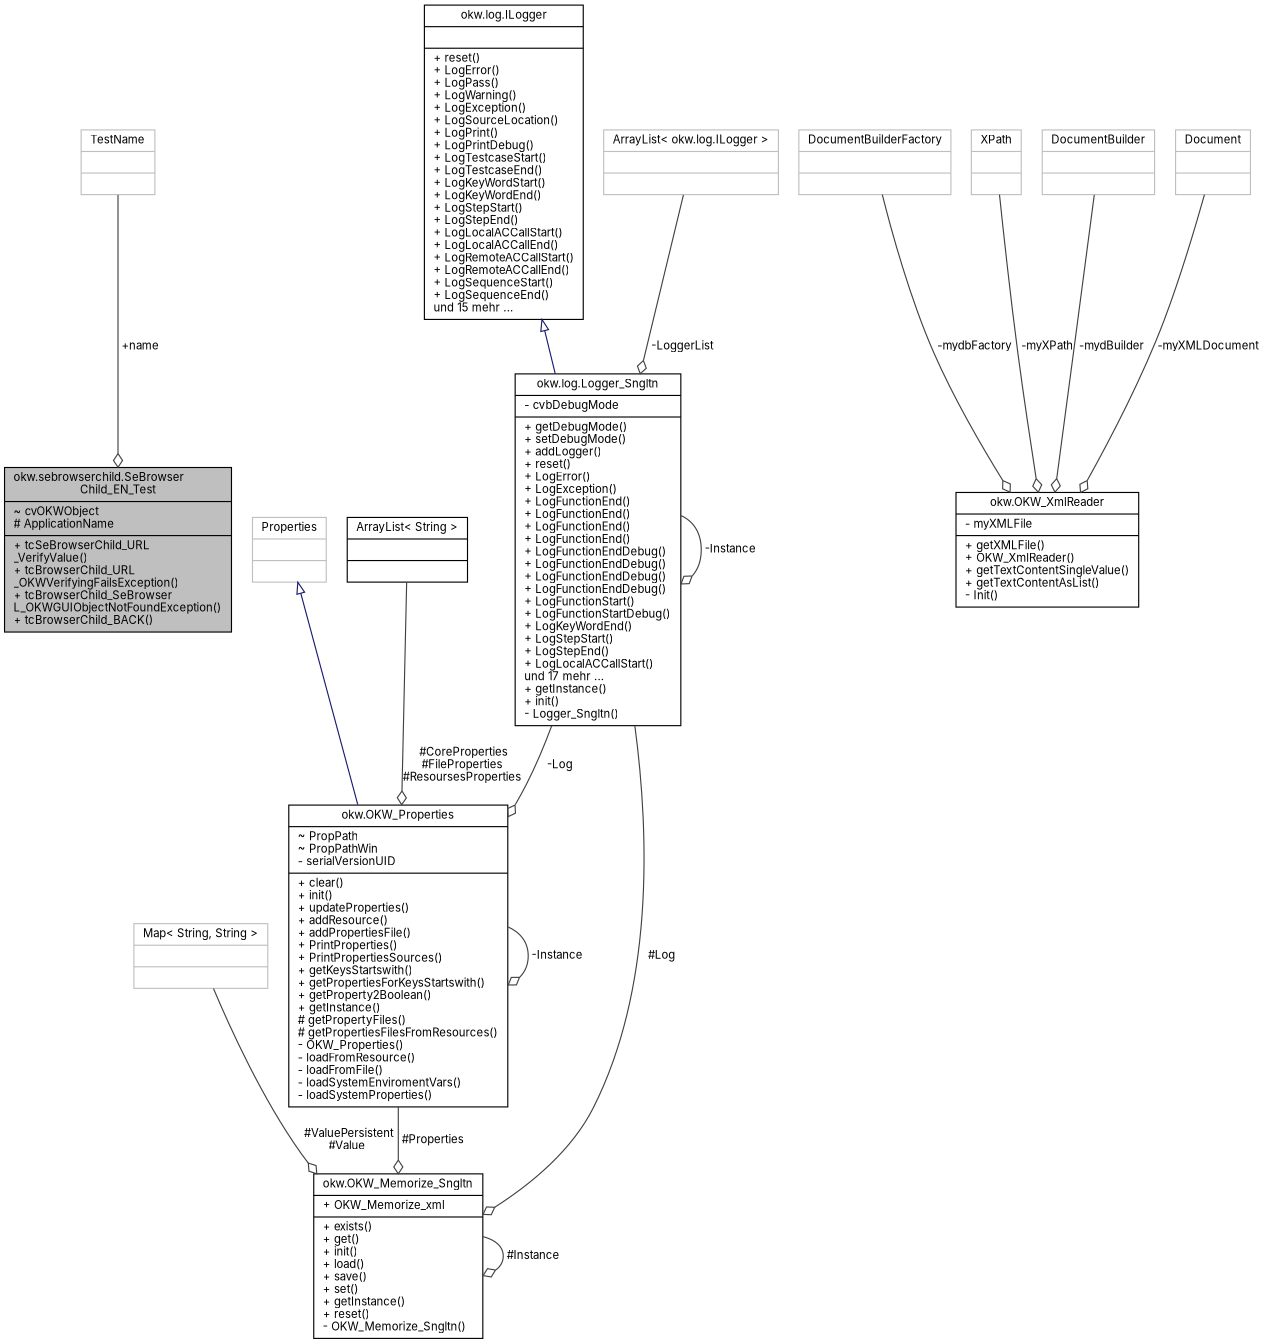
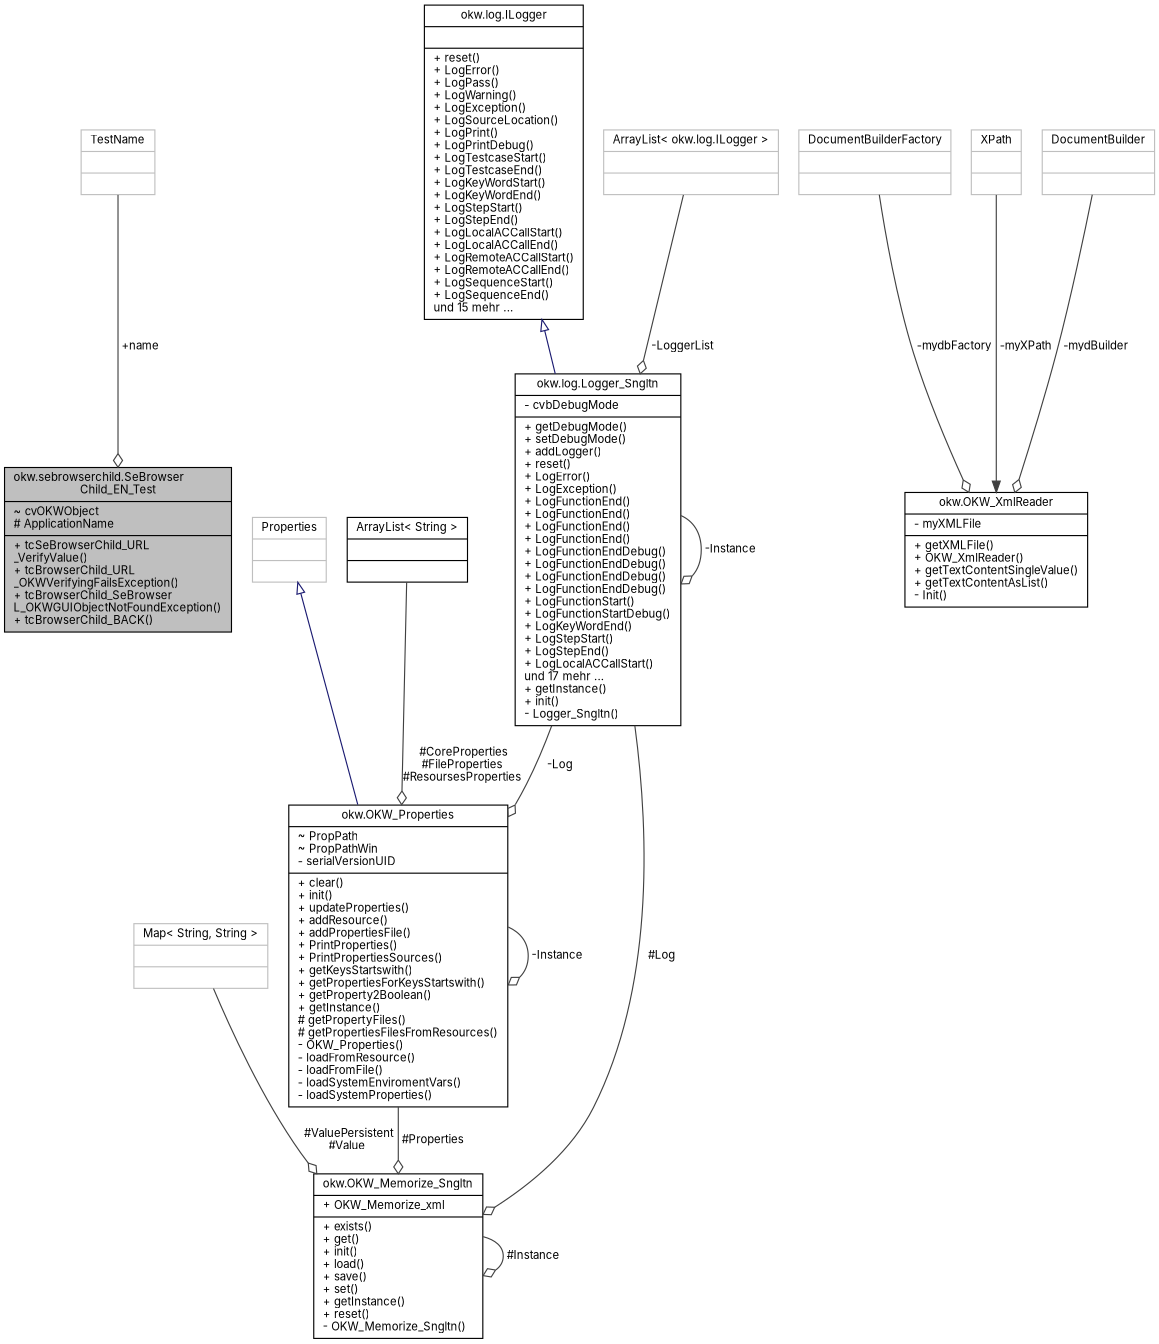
node "Document": removed
edge "XPath" -> "okw.OKW_XmlReader": arrowhead odiamond -> normal
